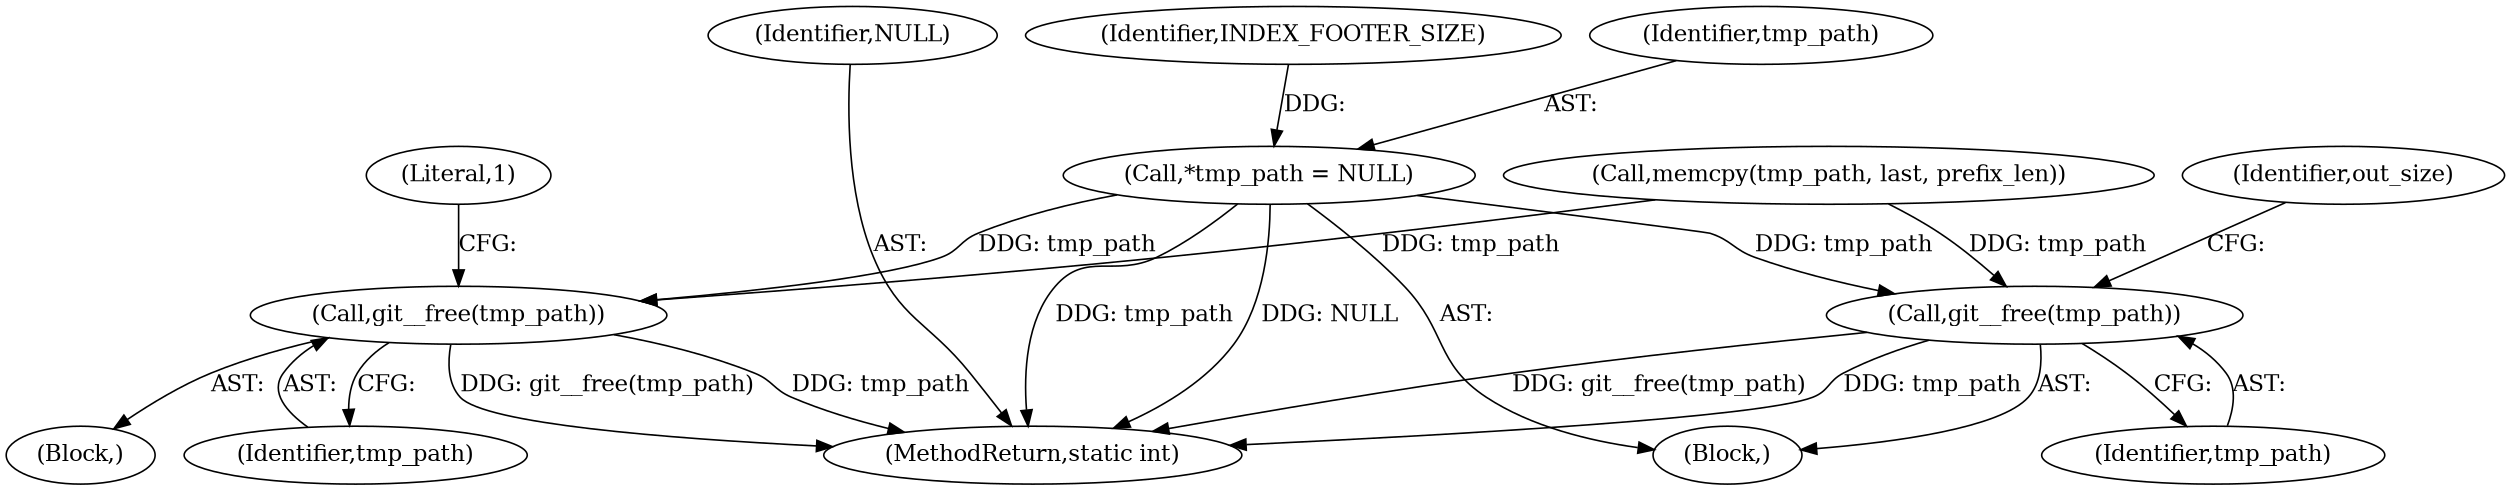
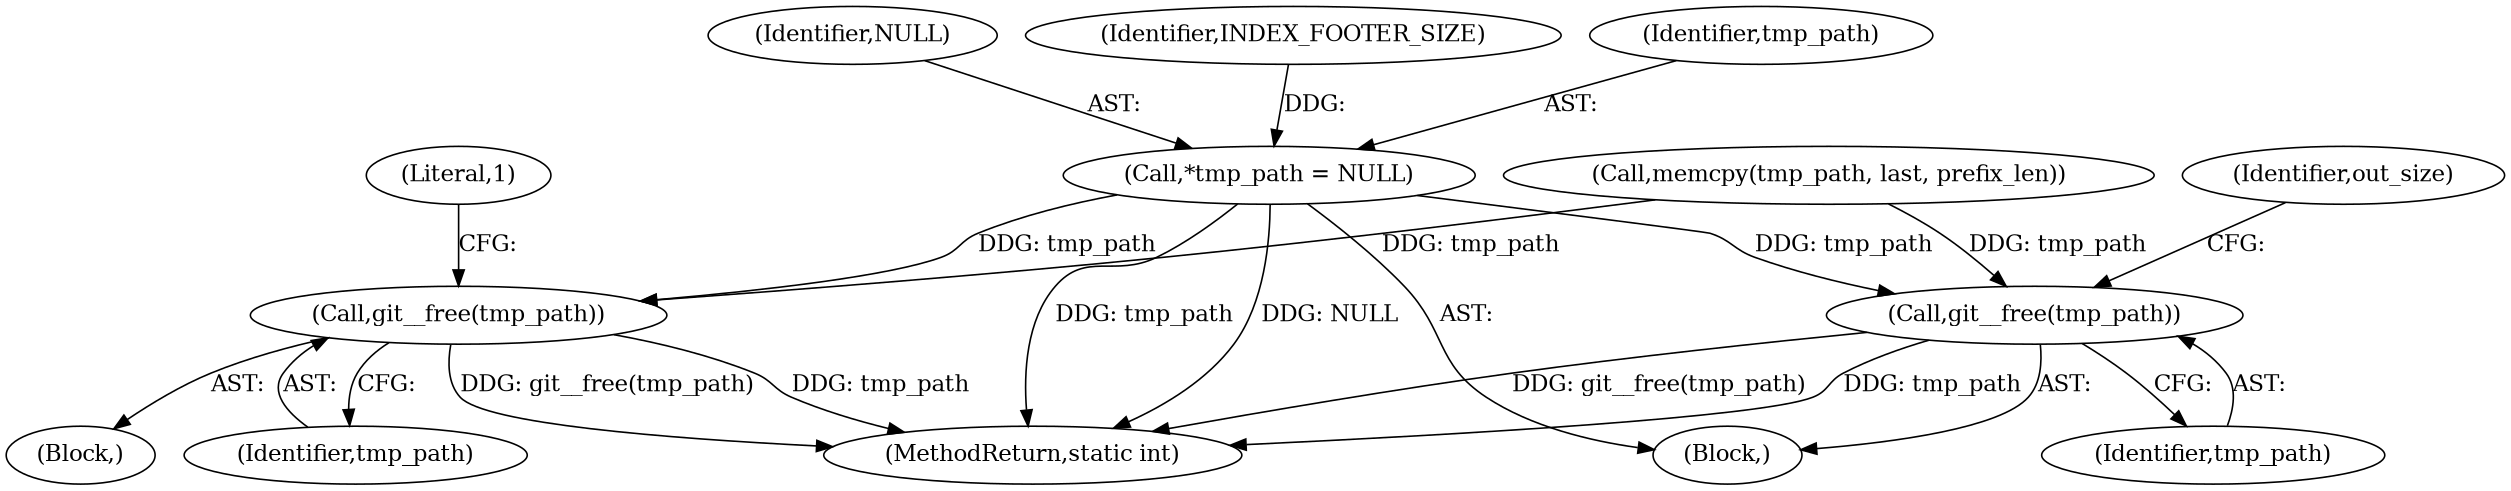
edge "(Identifier,NULL)" -> "(MethodReturn,static int)": now "(Identifier,NULL)" -> "(Call,*tmp_path = NULL)"
